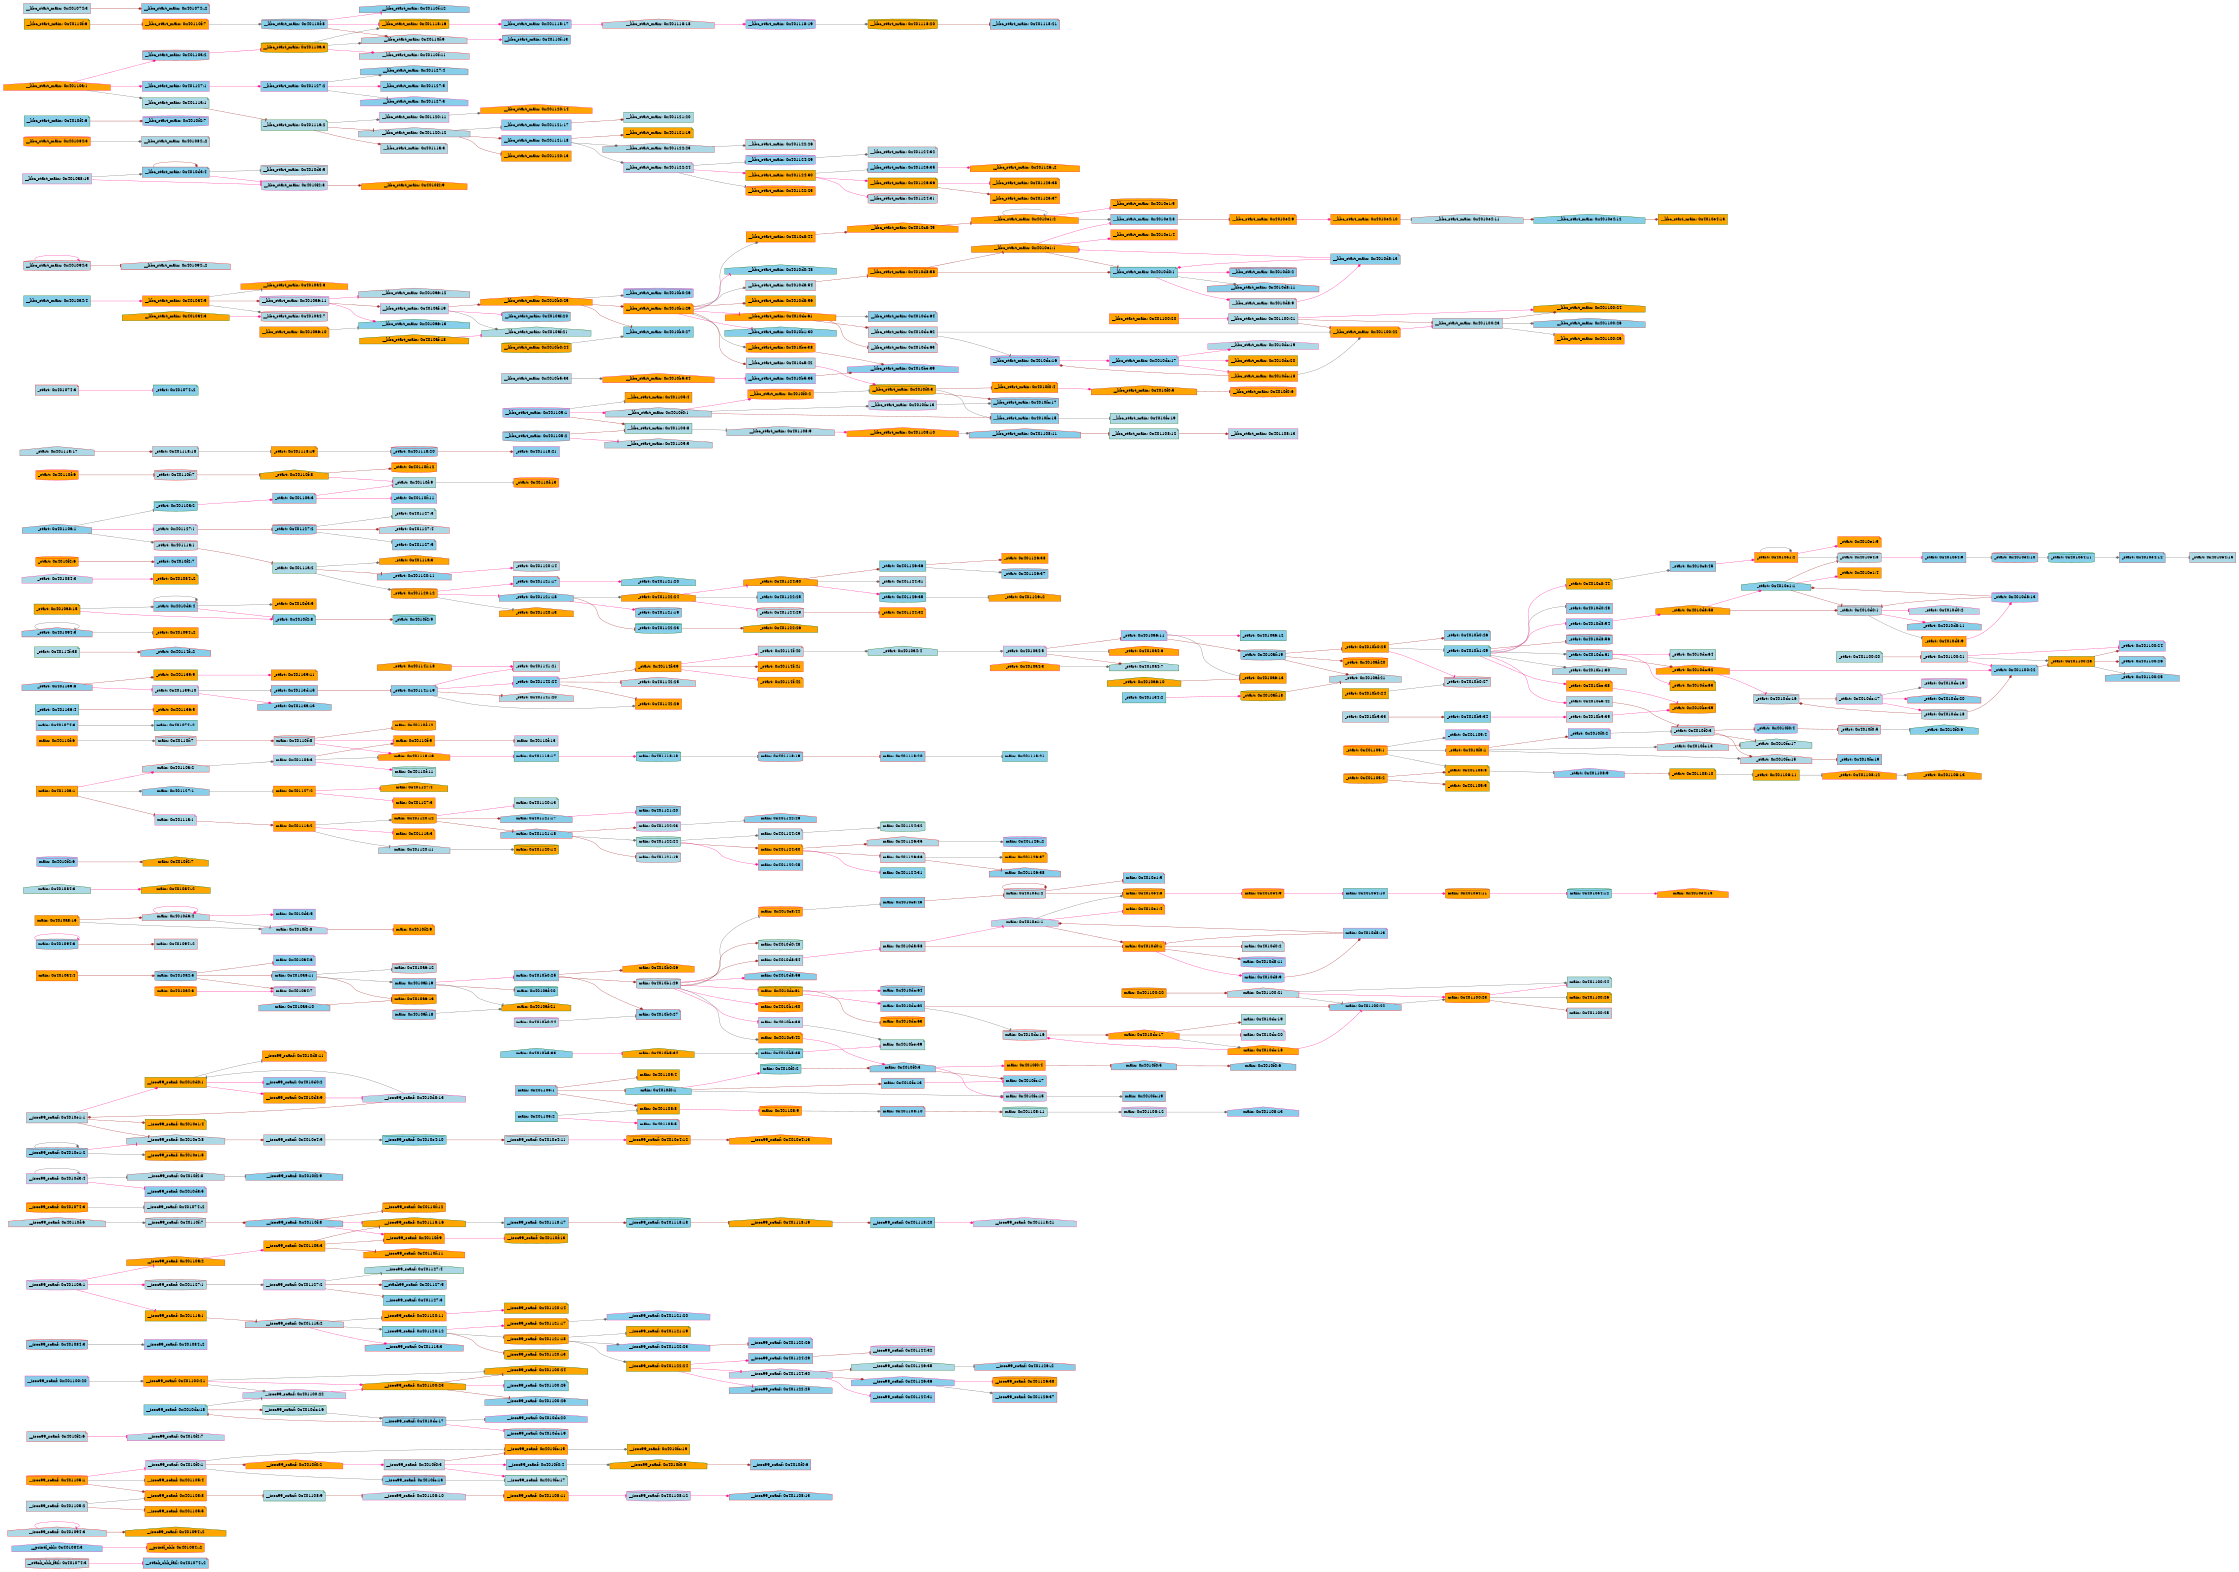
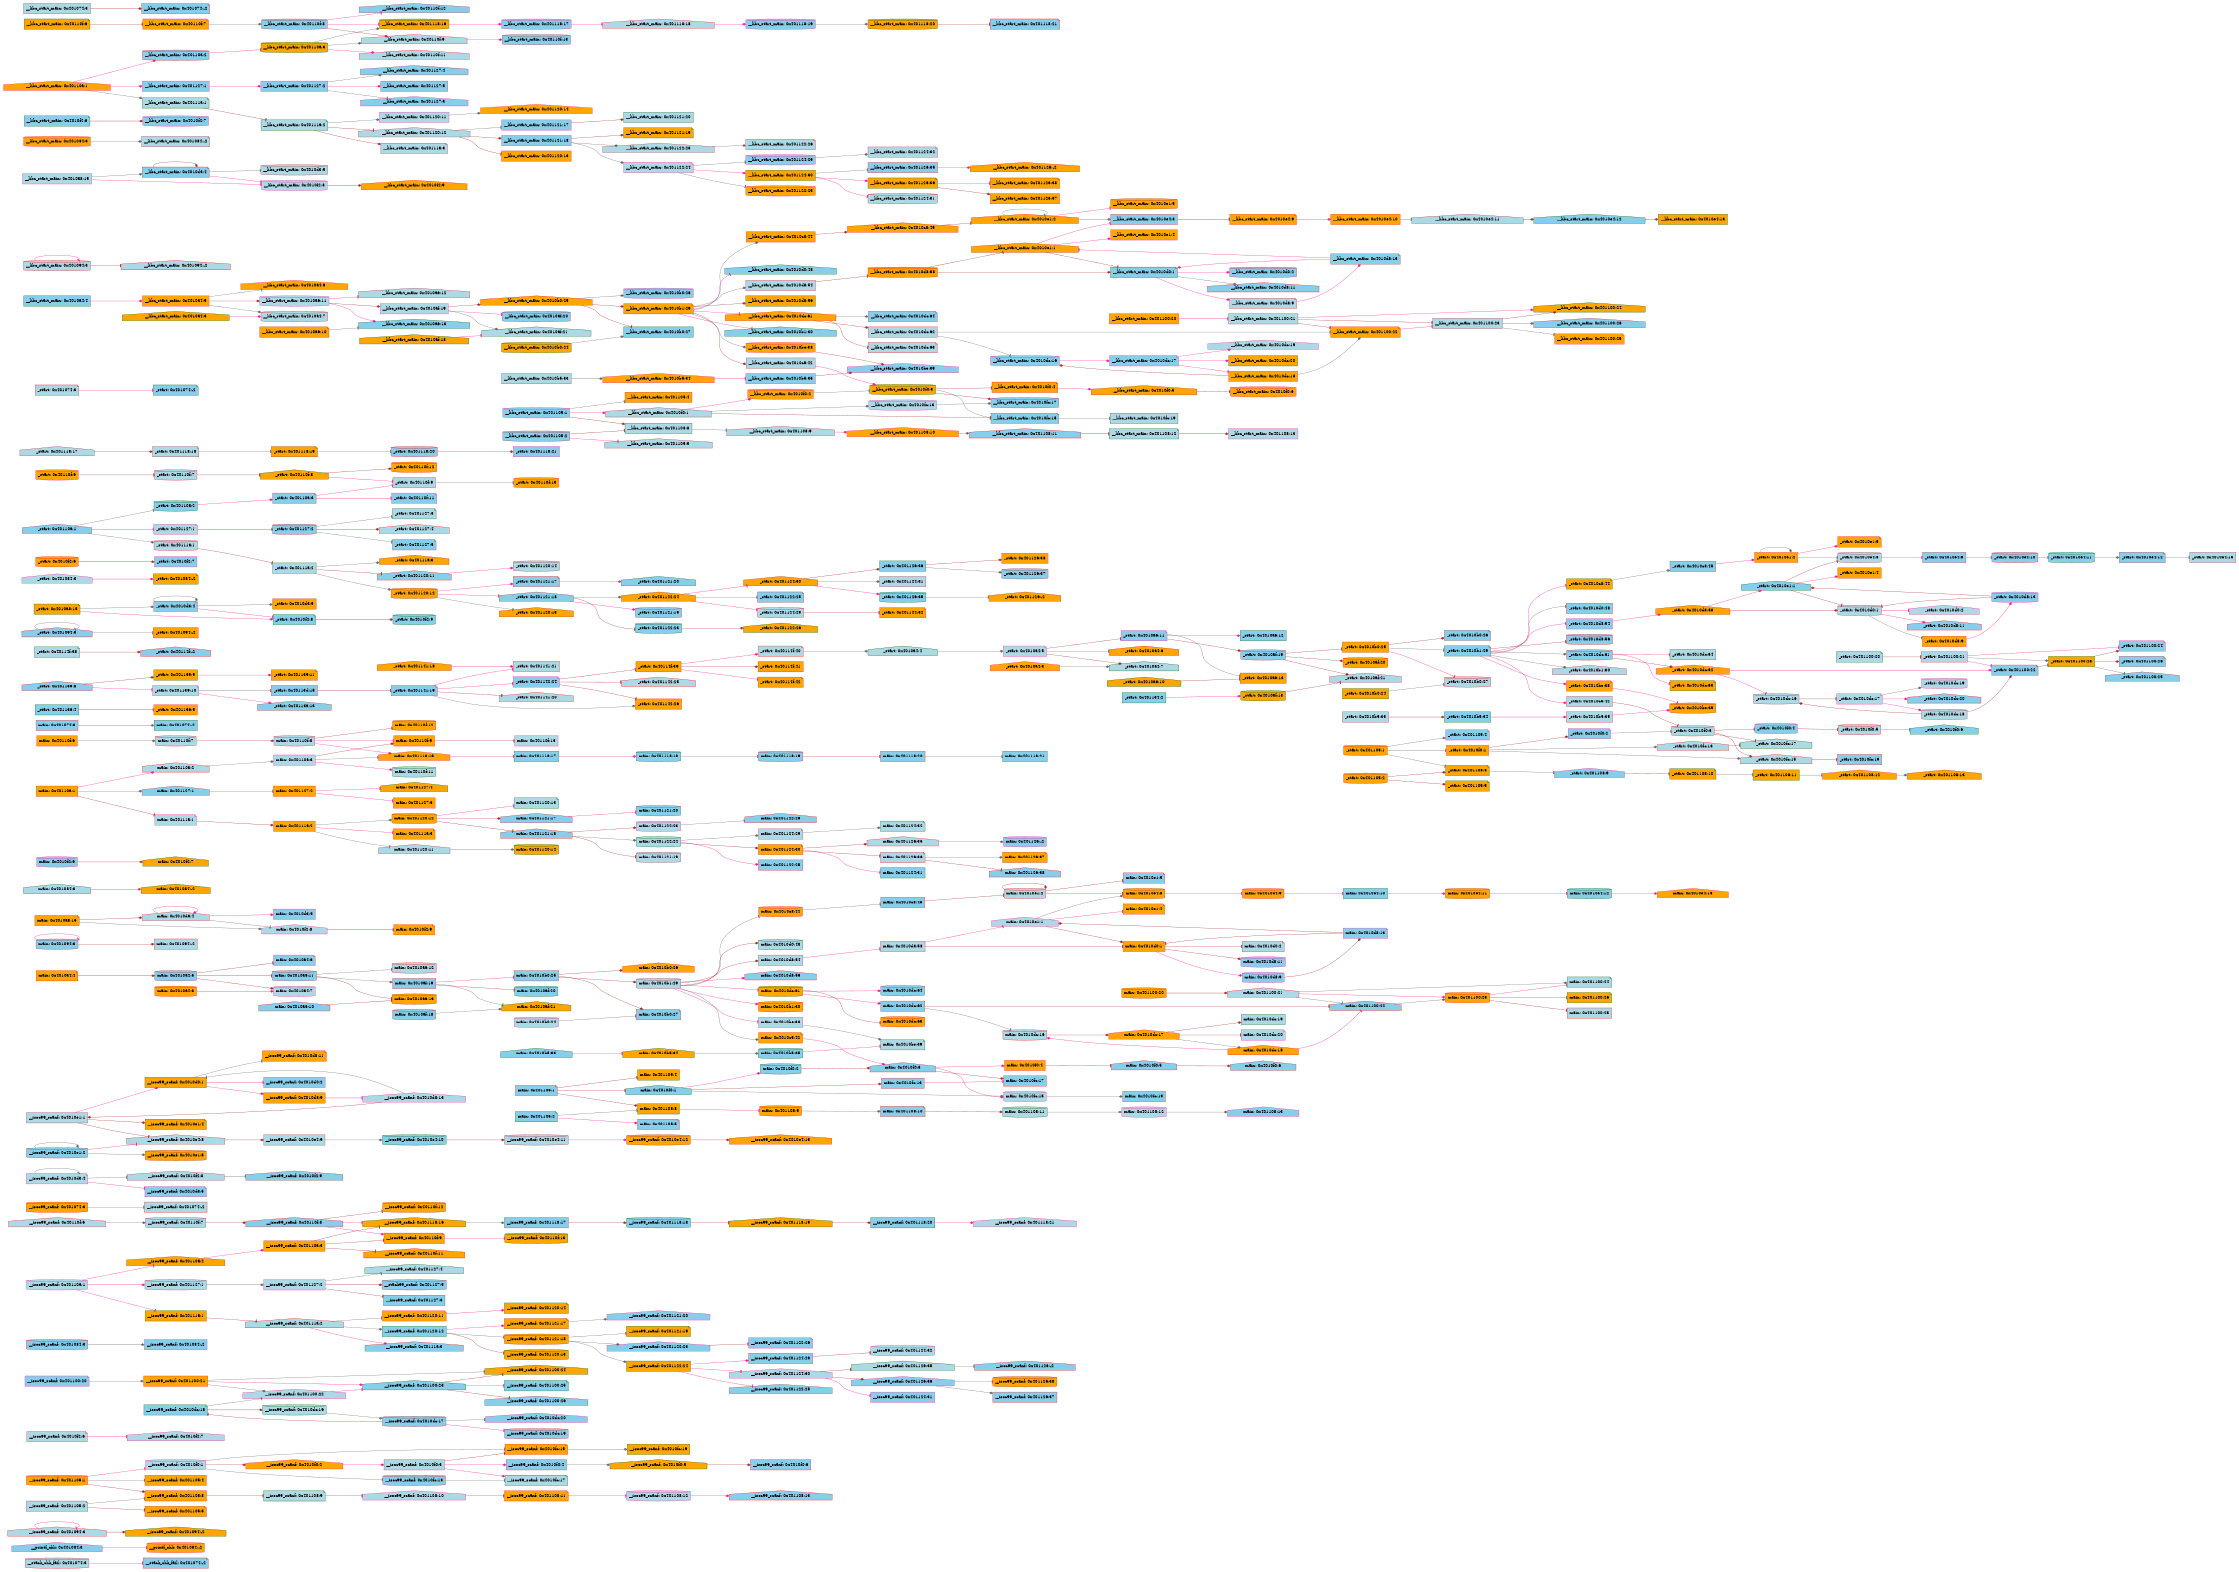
node "_start: 0x40110f:9": color darkgreen -> brown
node "main: 0x401124:32": shape cylinder -> note
node "__isoc99_scanf: 0x401100:23": fillcolor orange -> skyblue
